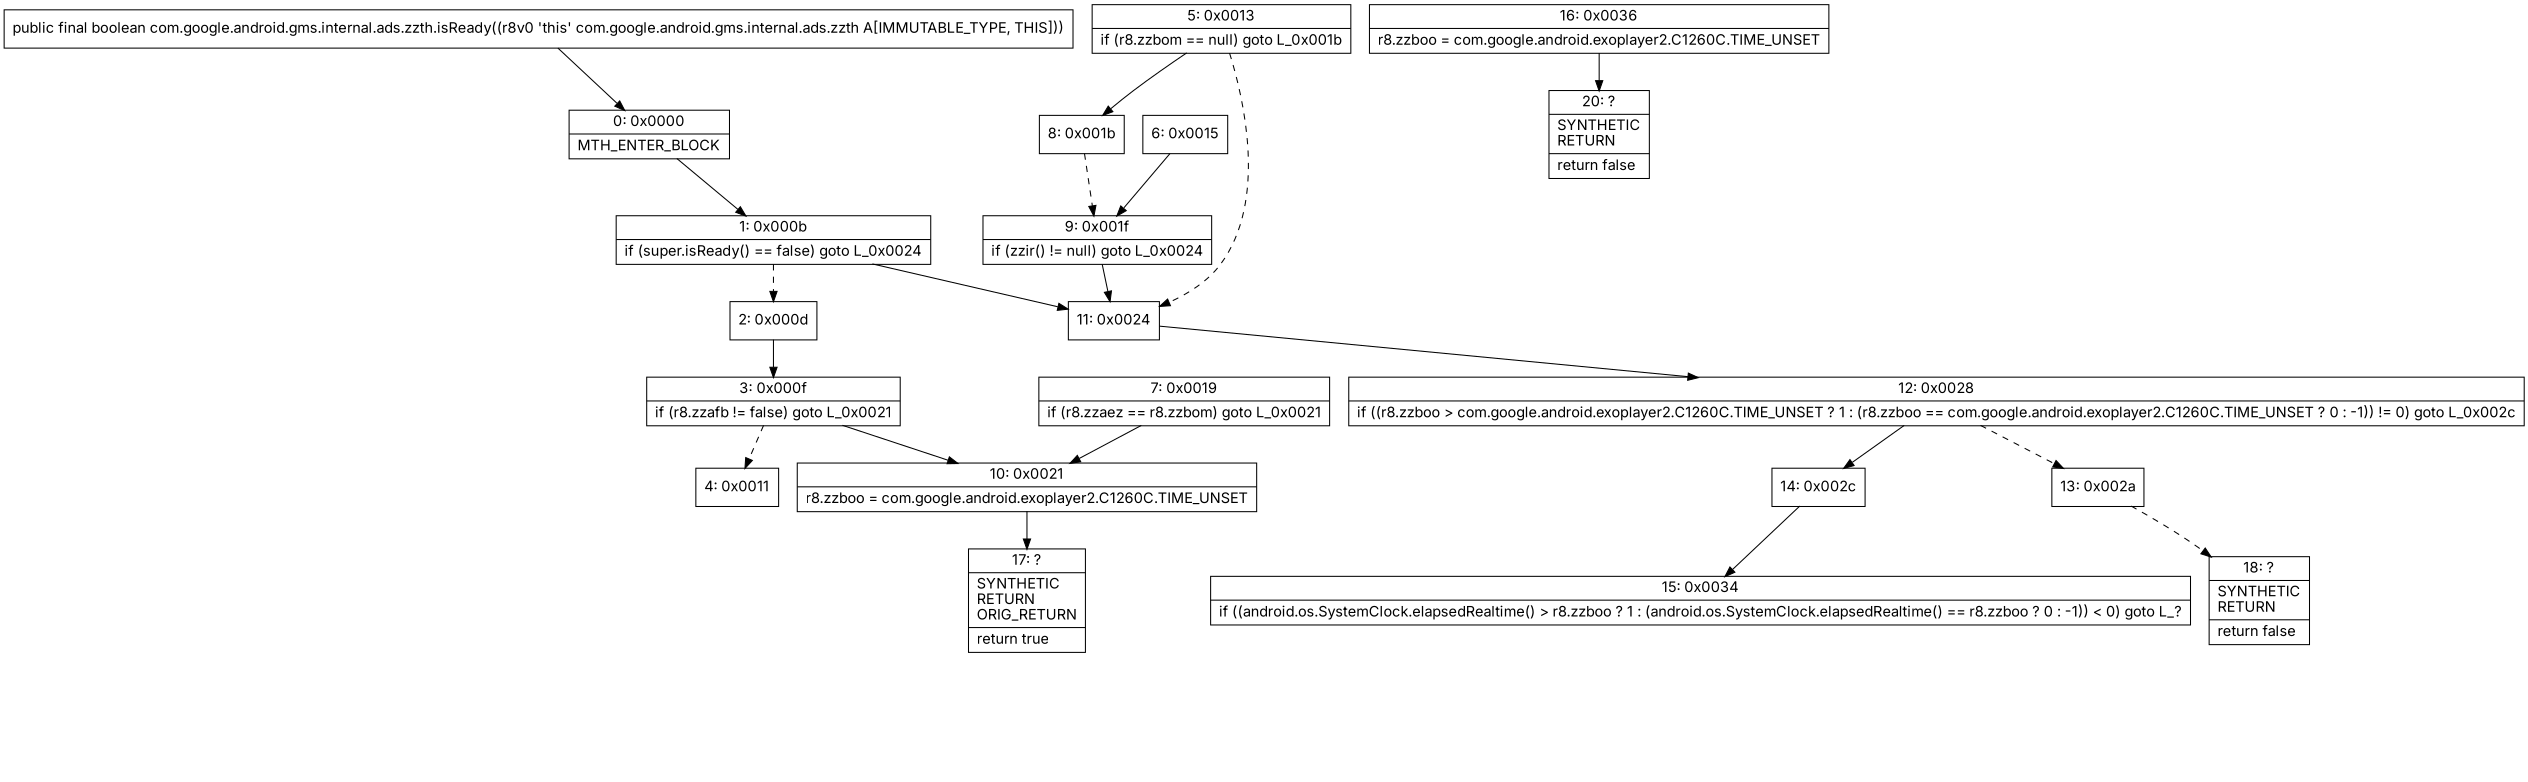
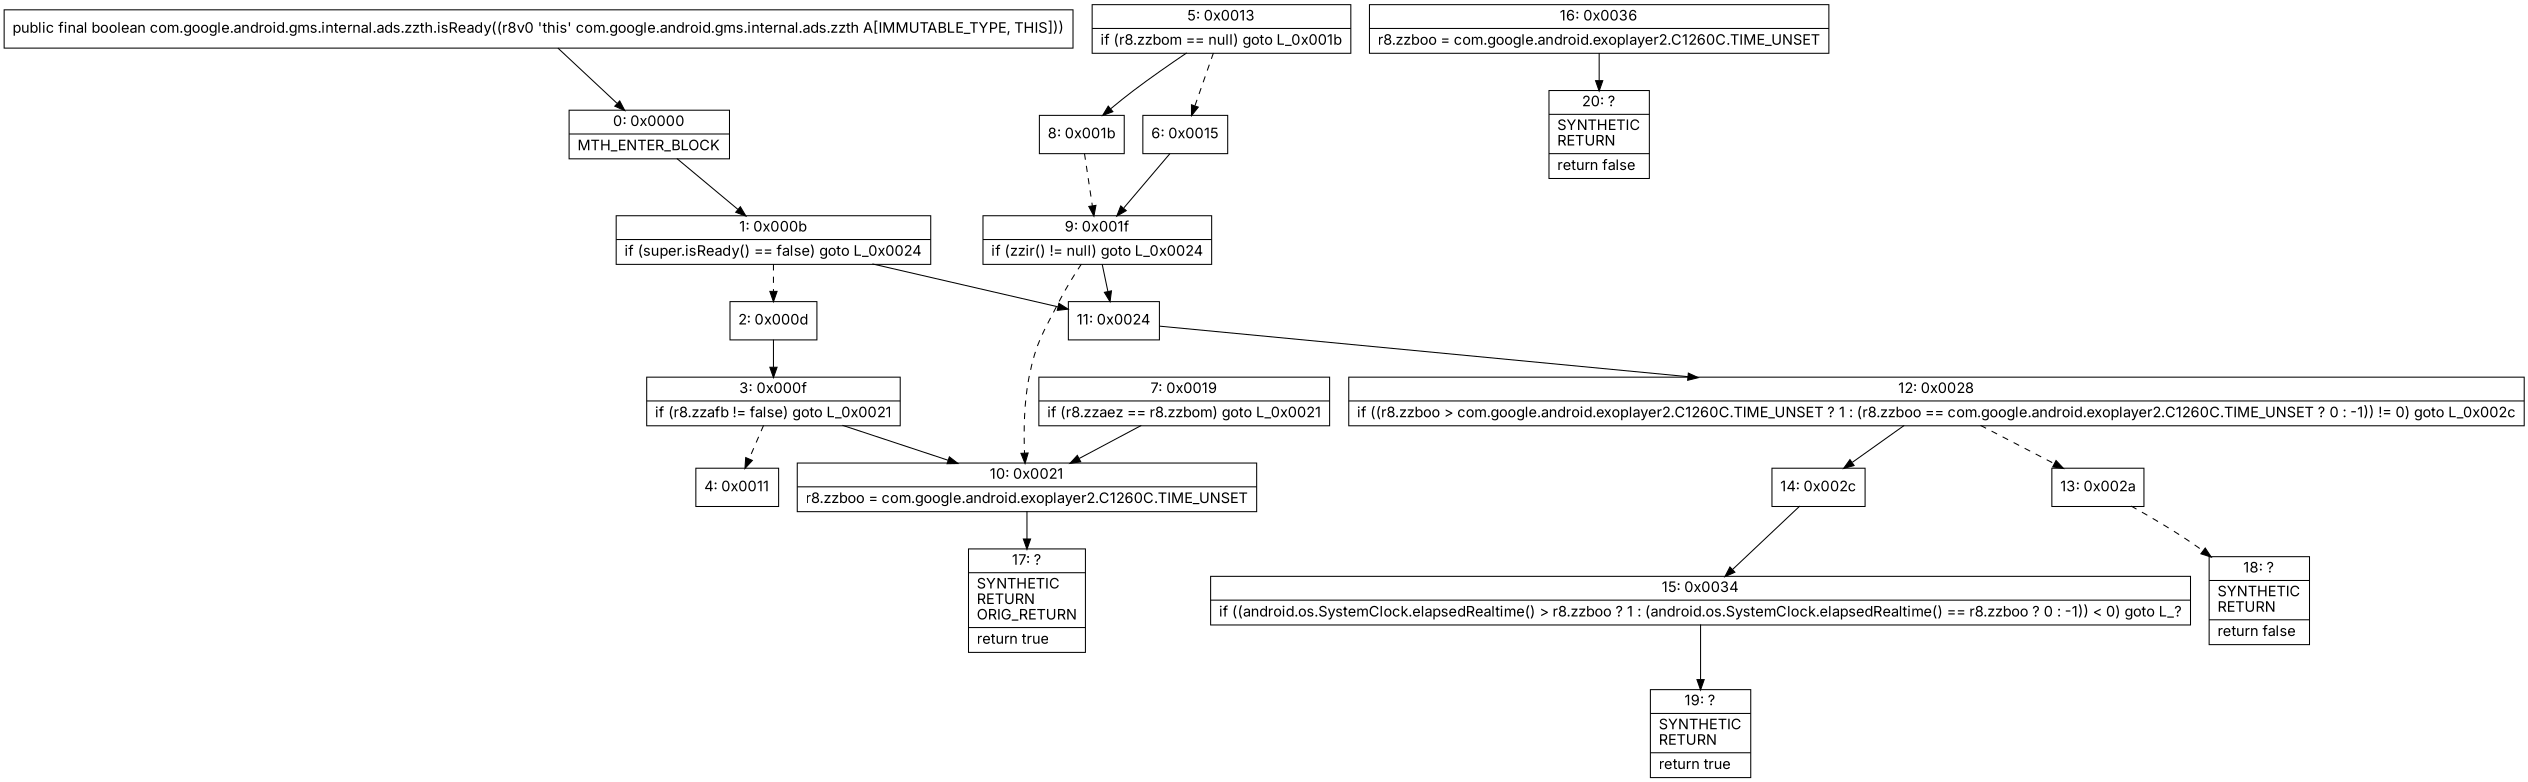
edge "5: 0x0013" -> "11: 0x0024": now "5: 0x0013" -> "6: 0x0015"
edge "9: 0x001f" -> "10: 0x0021": added
node "19: ?": added
